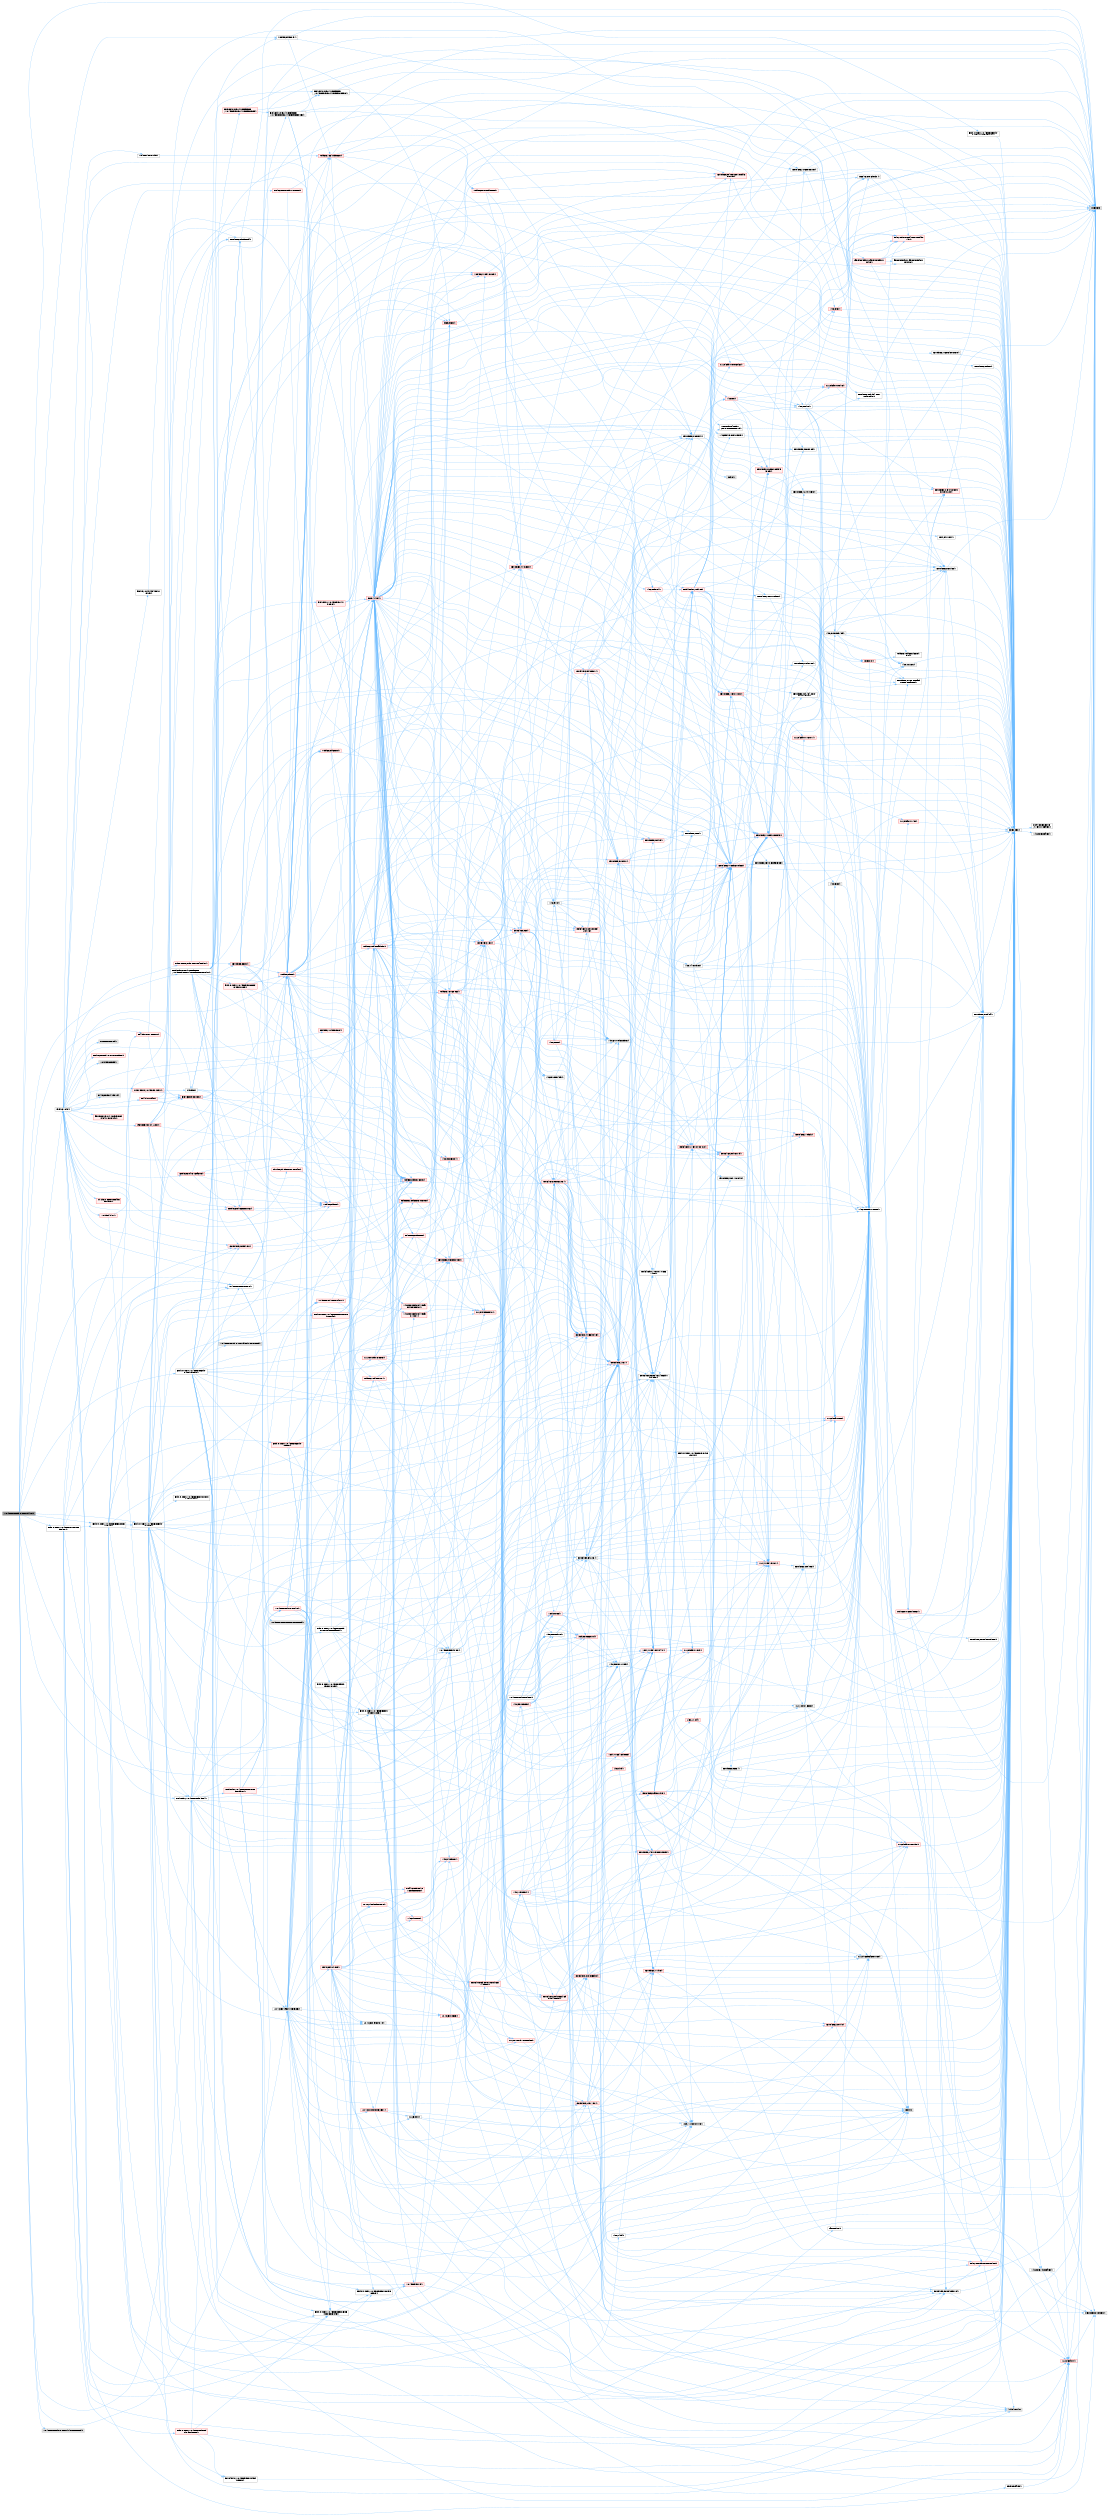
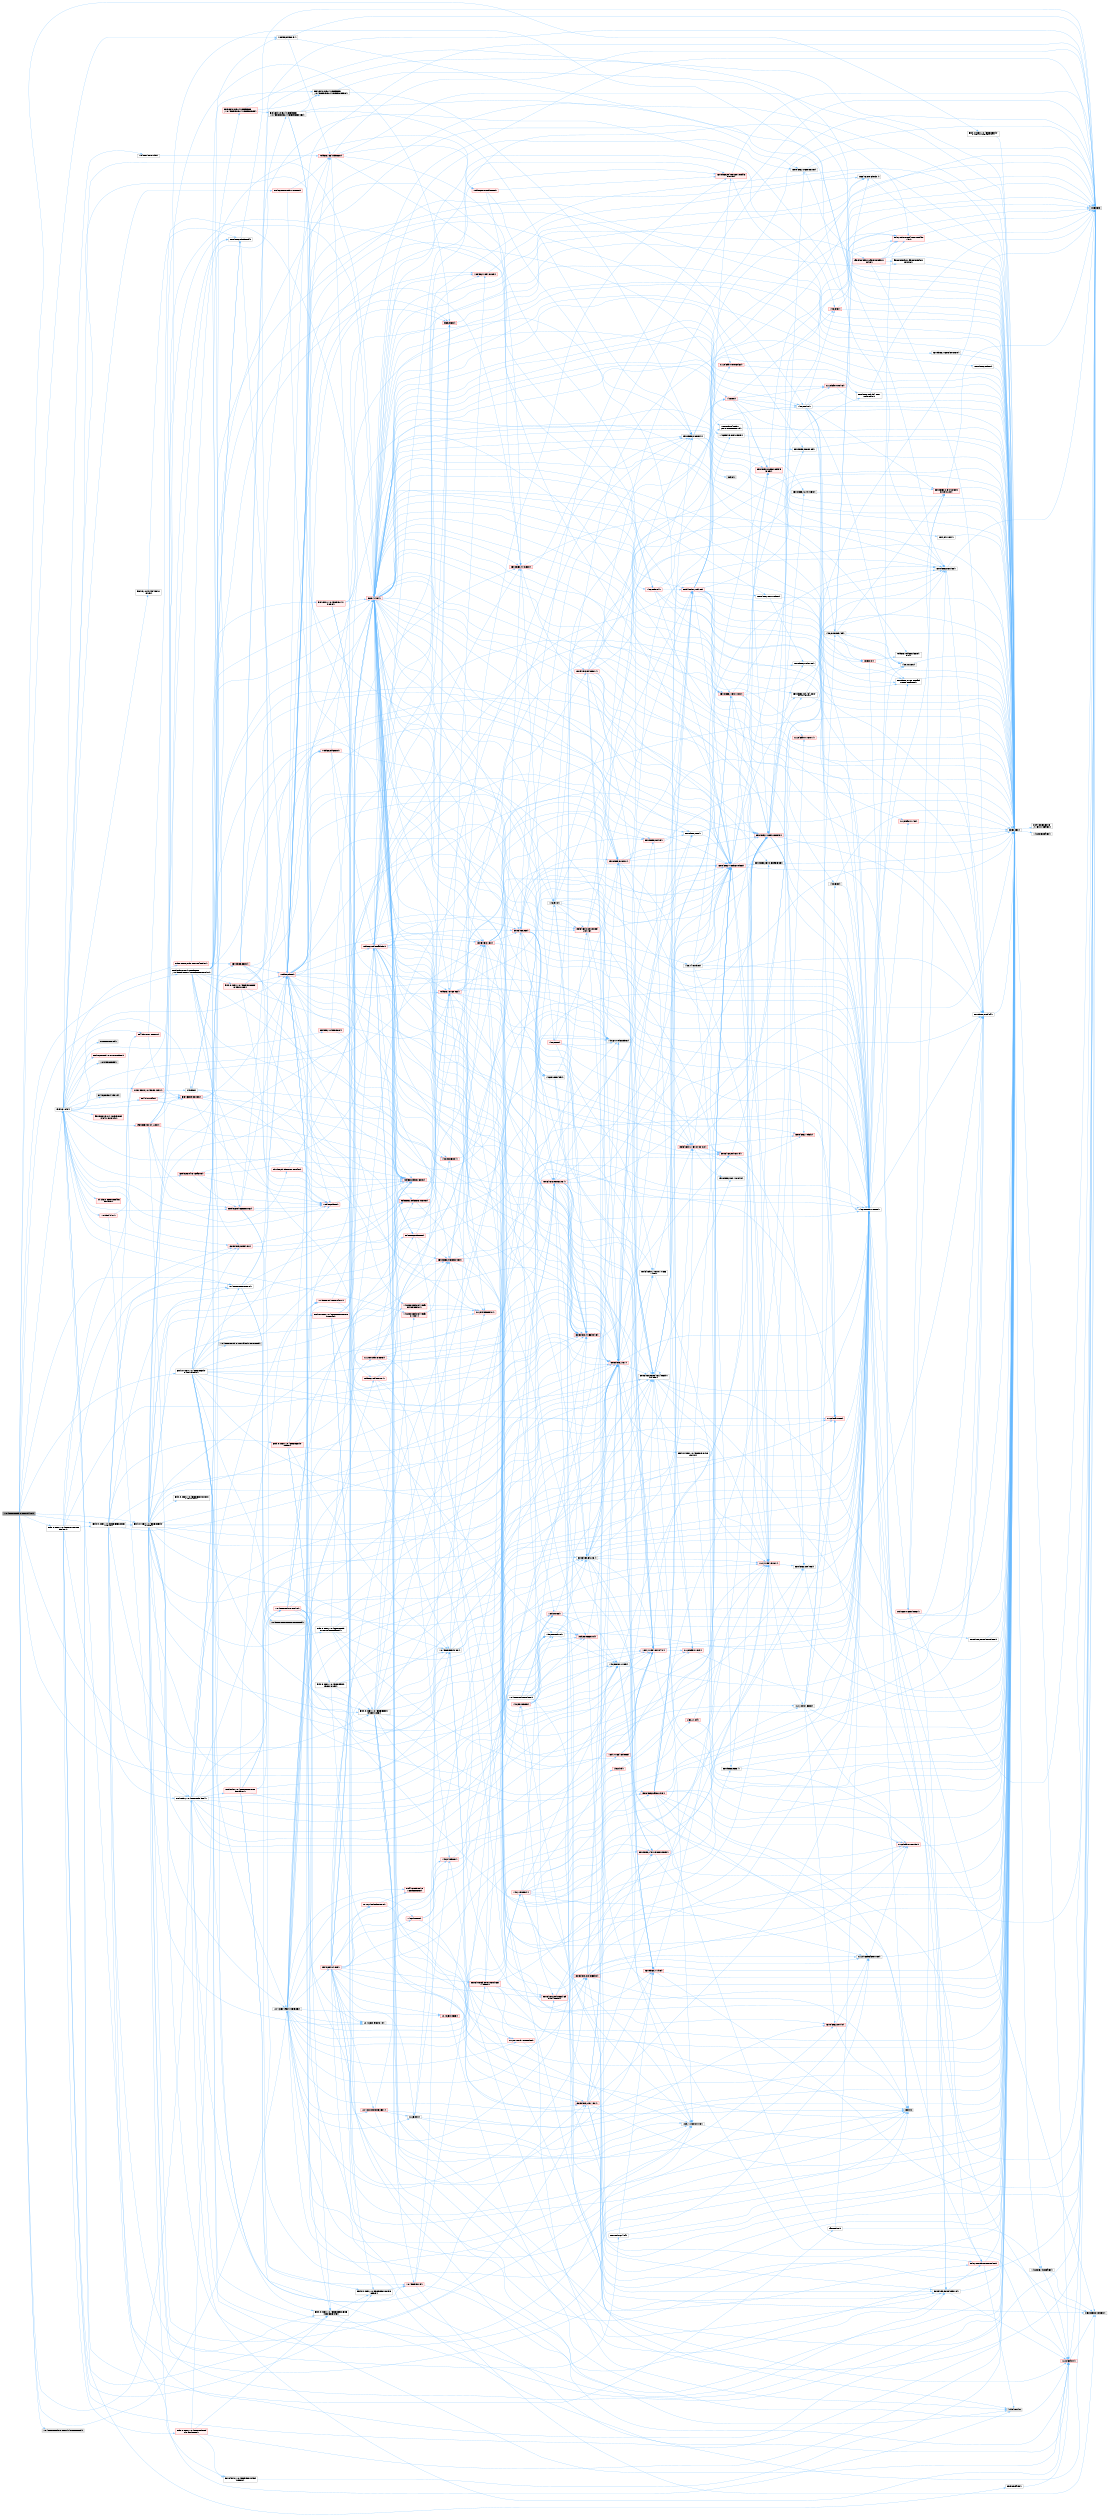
node "Algo/AllOf.h": label "Algo/AllOf.h" -> "FrameTime/AllOf.h"
